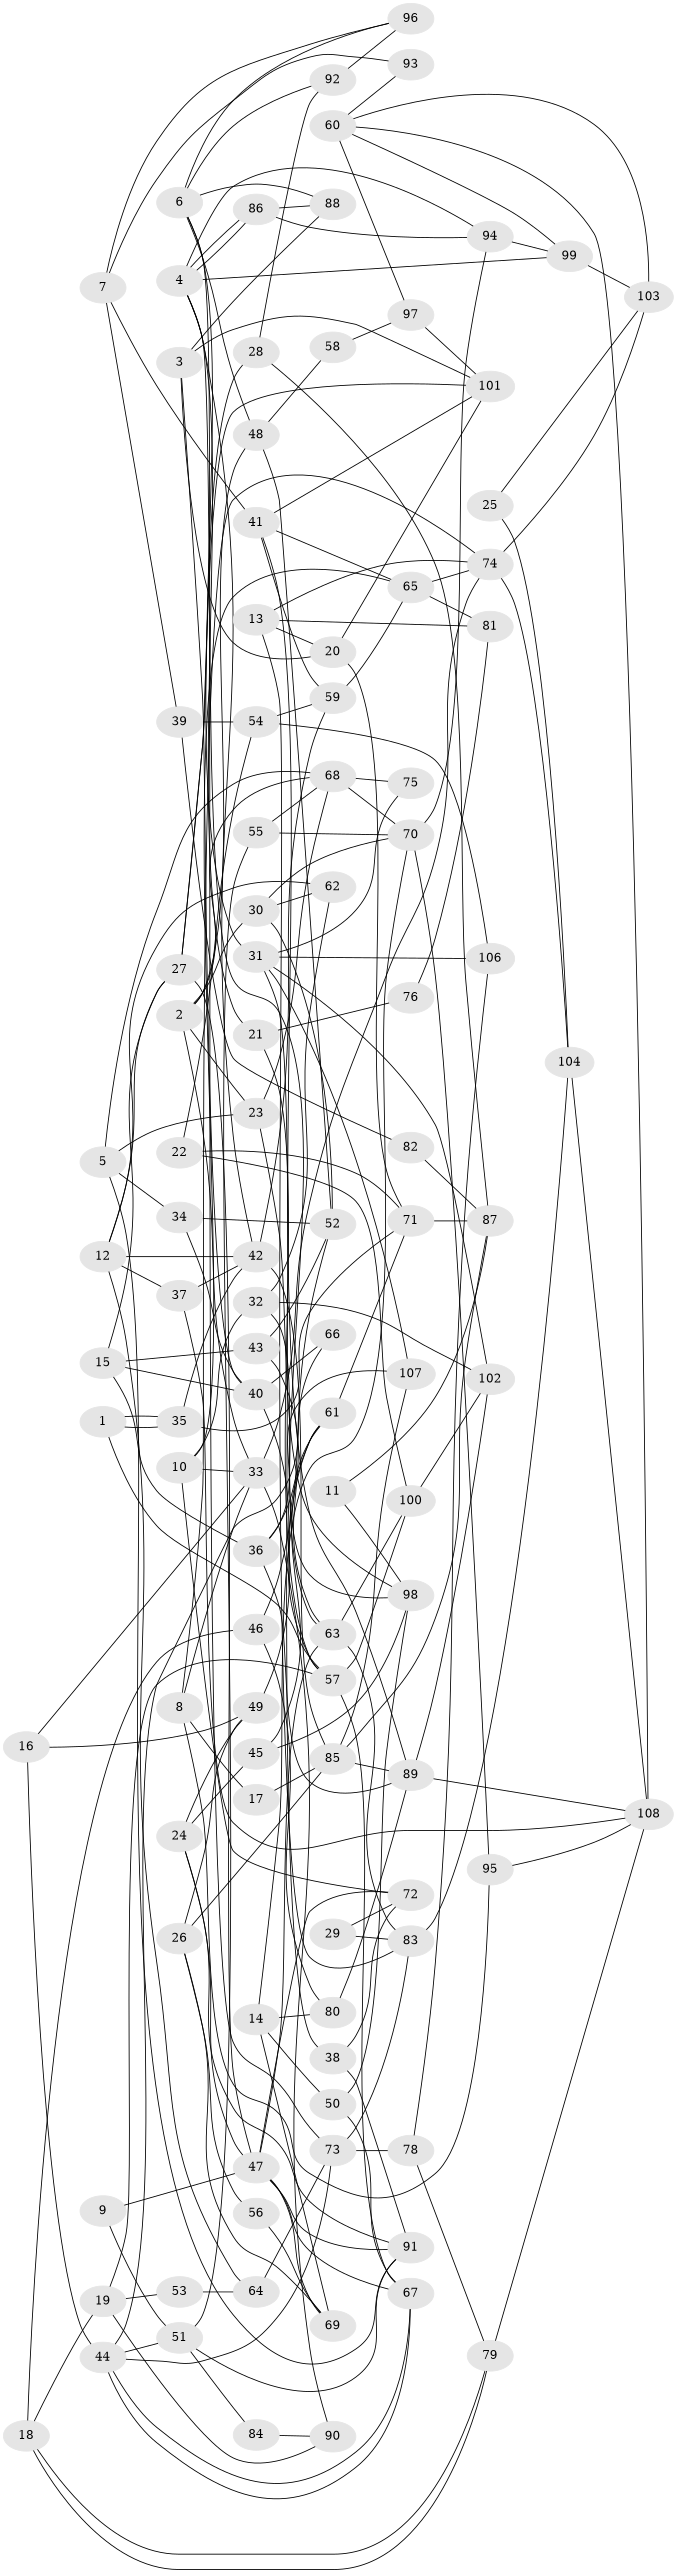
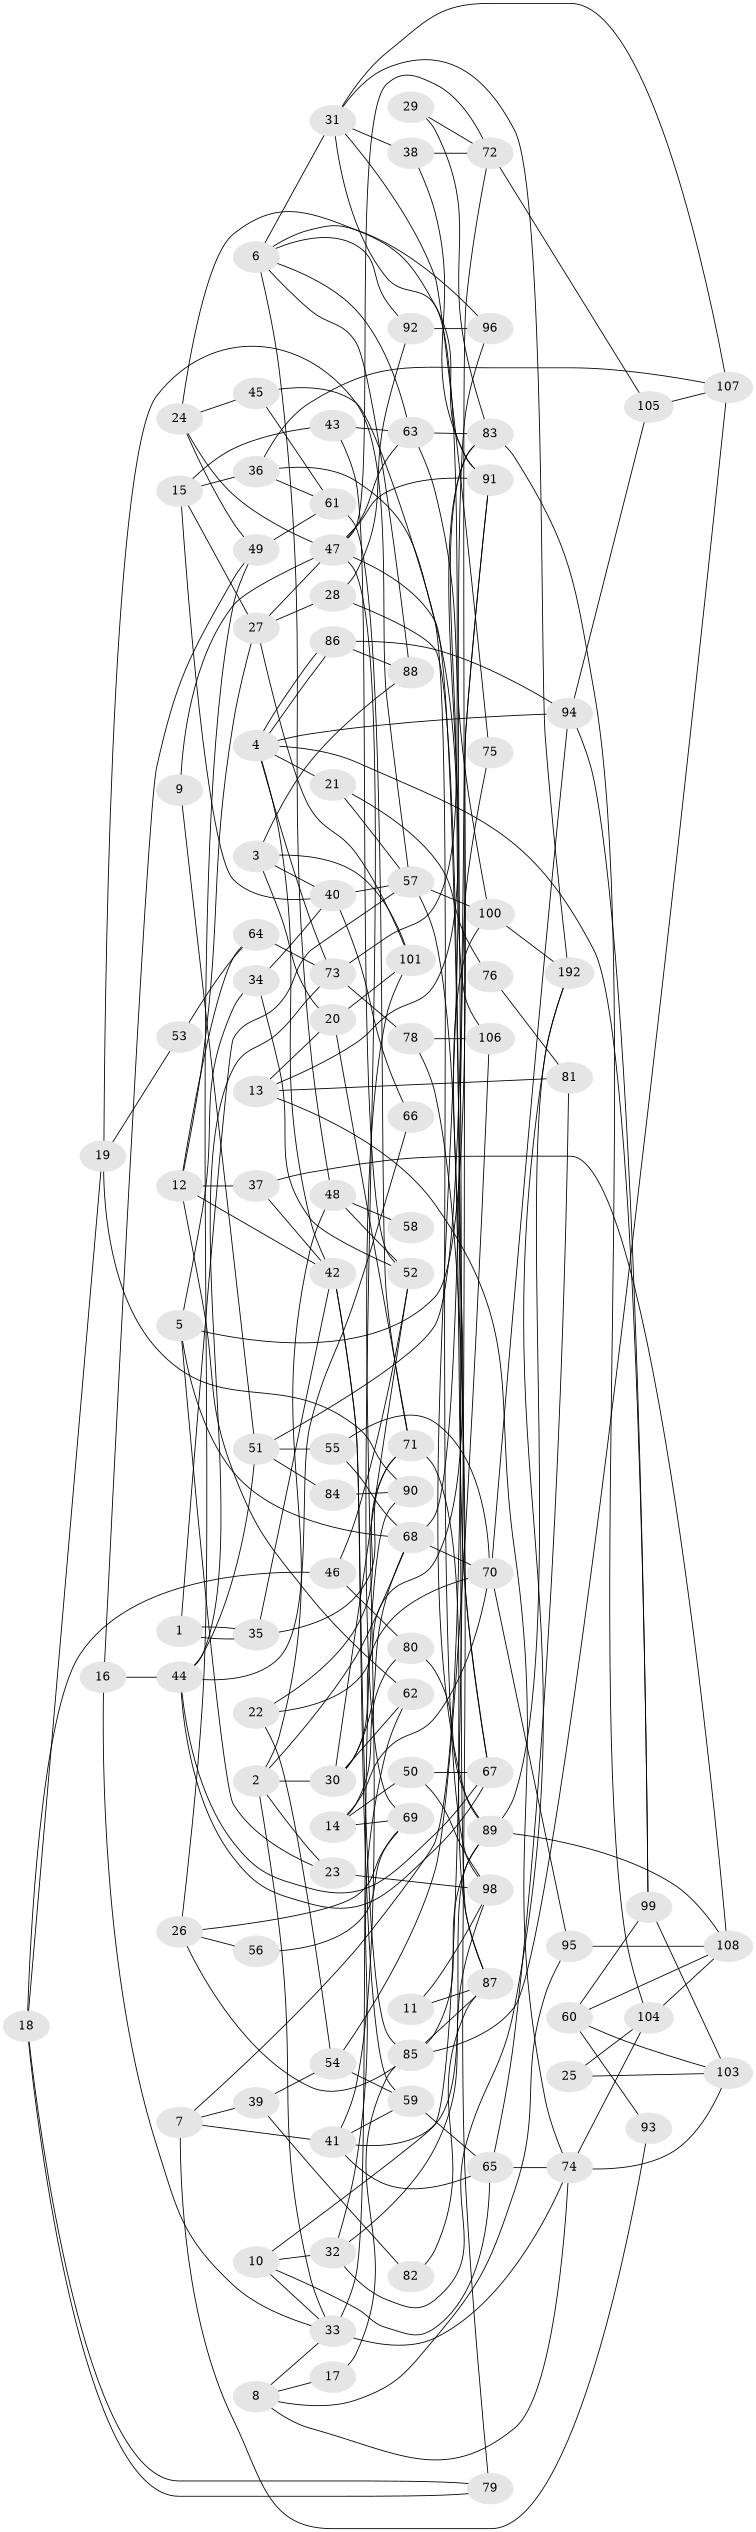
node "97": removed
node "105": added
edge "68" -- "23": now "68" -- "30"
node "102": label "102" -> "192"
edge "108" -- "79": removed
